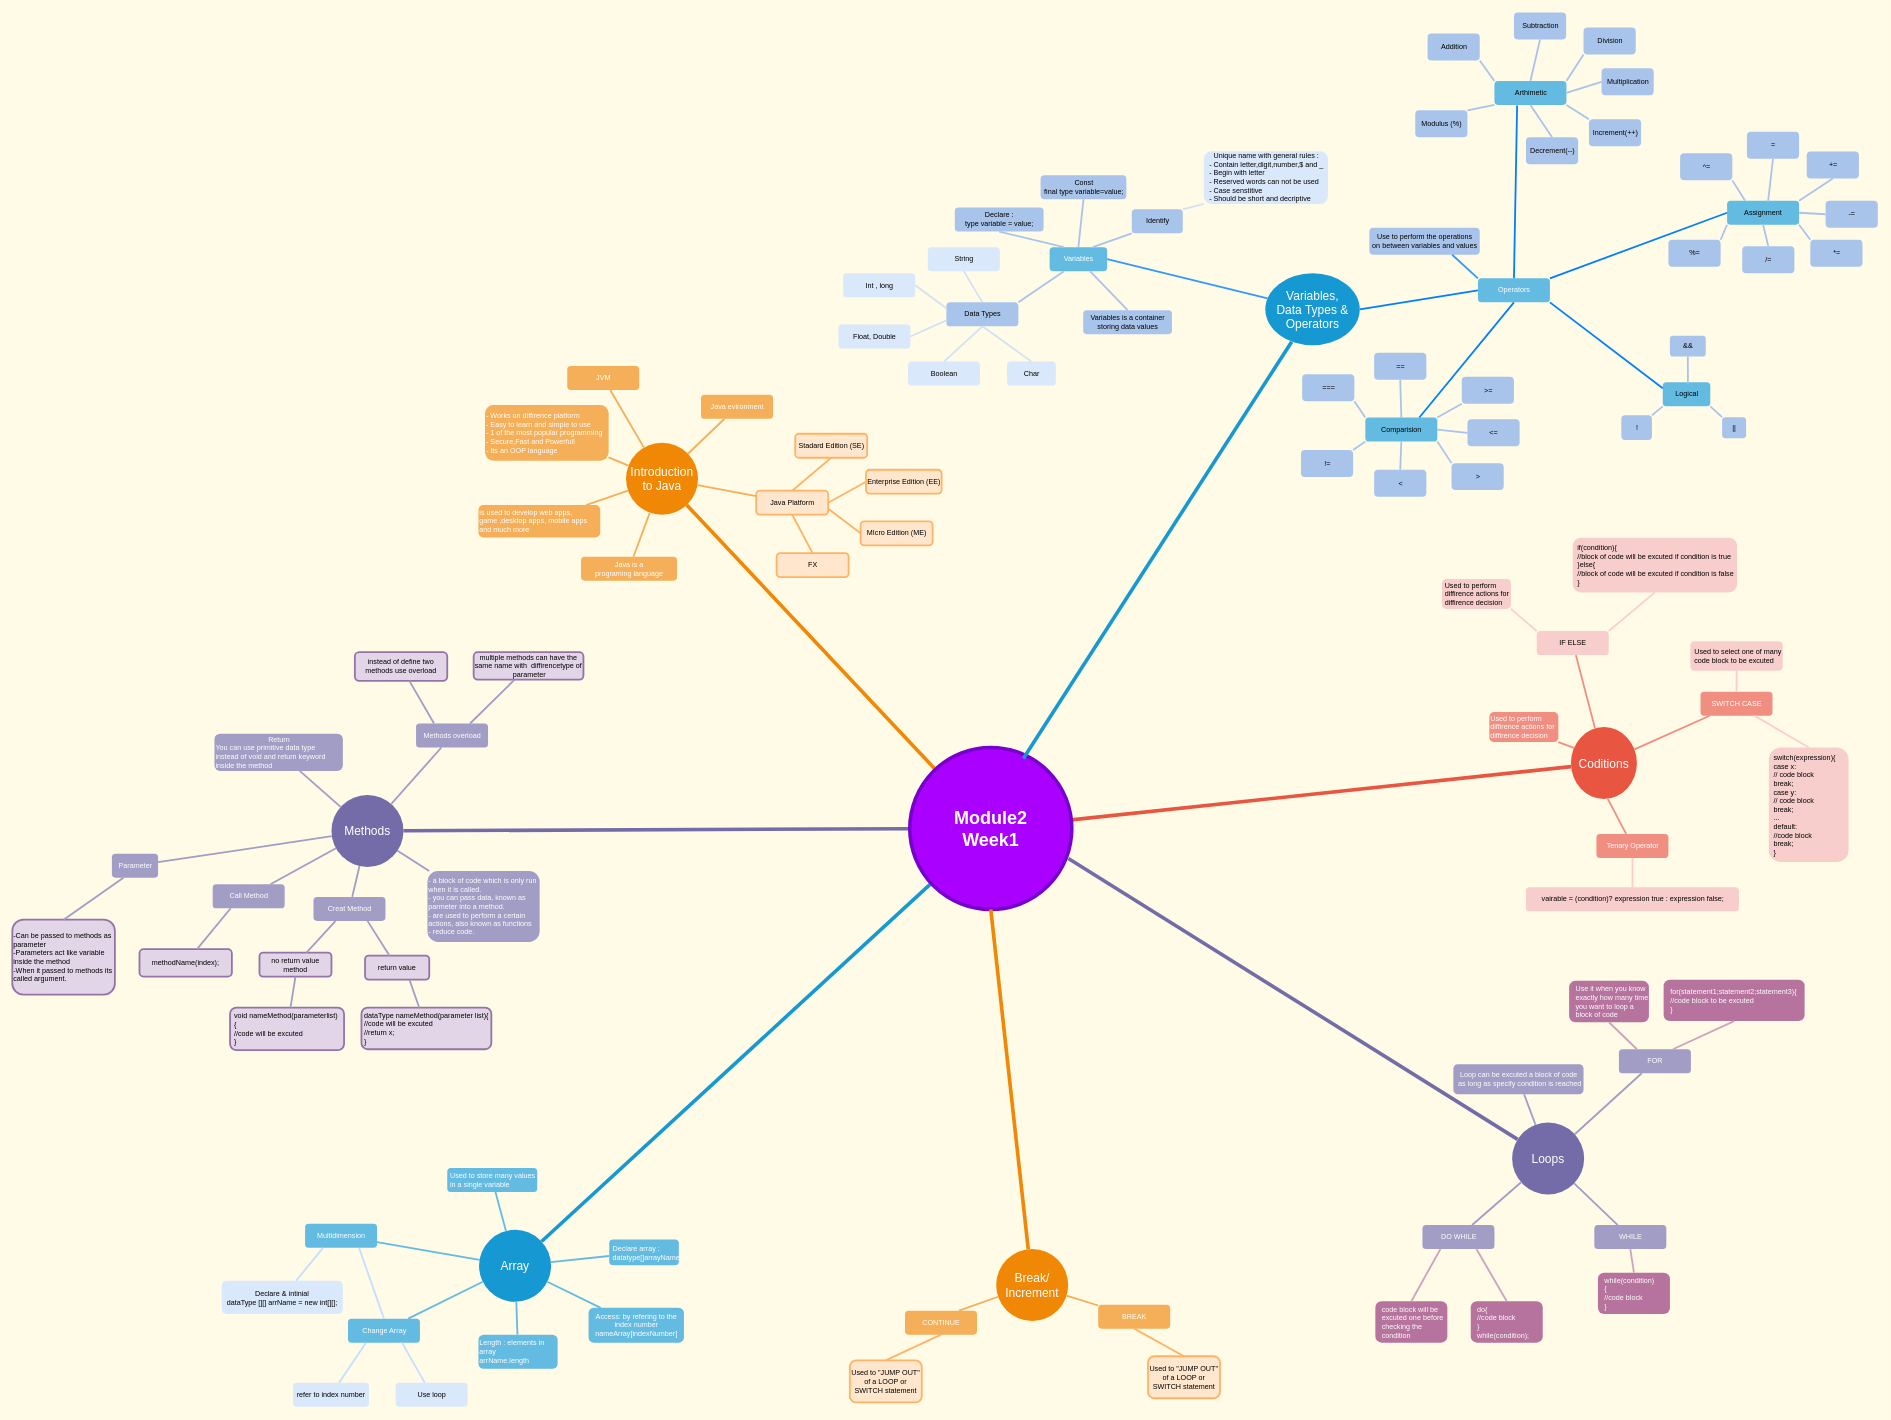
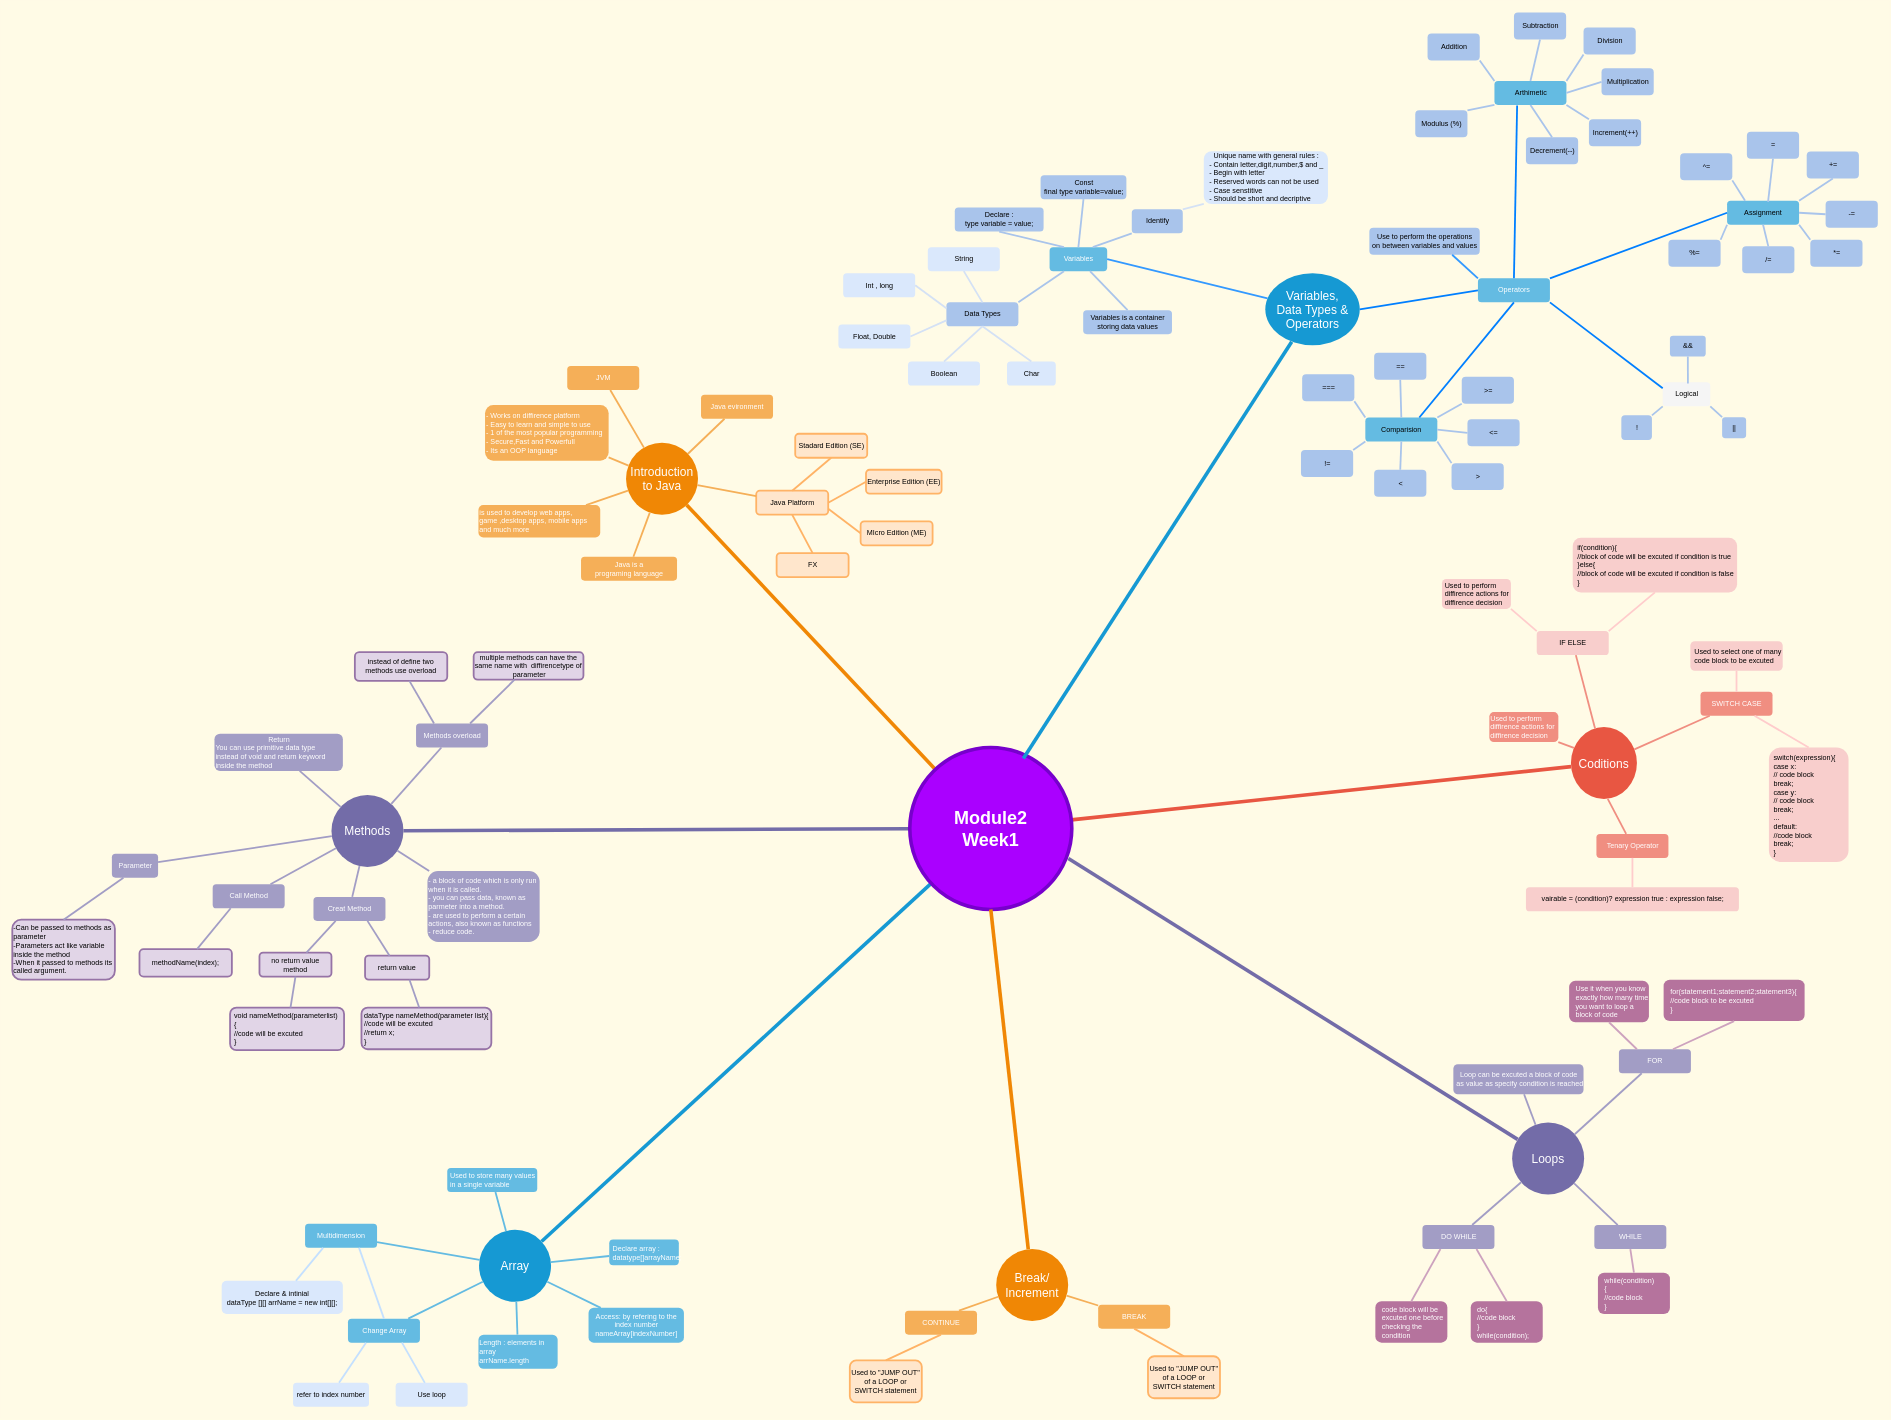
node "Logical": fillcolor #64bbe2 -> #f5f5f5
node "-Can be passed to methods as parameter -Parameters act like variable inside the method -When it passed to methods its called argument.": size 103x75 -> 103x60
node "Loop can be excuted a block of code as long as specify condition is reached": label "Loop can be excuted a block of code as long as specify condition is reached" -> "Loop can be excuted a block of code as value as specify condition is reached"
